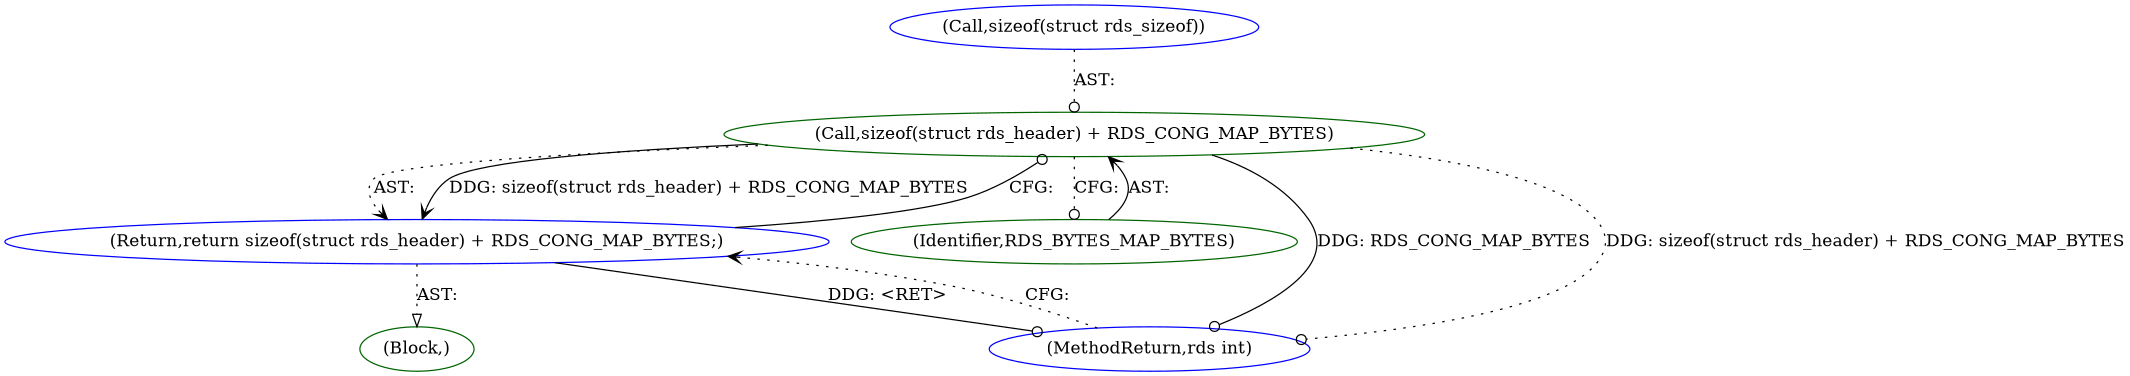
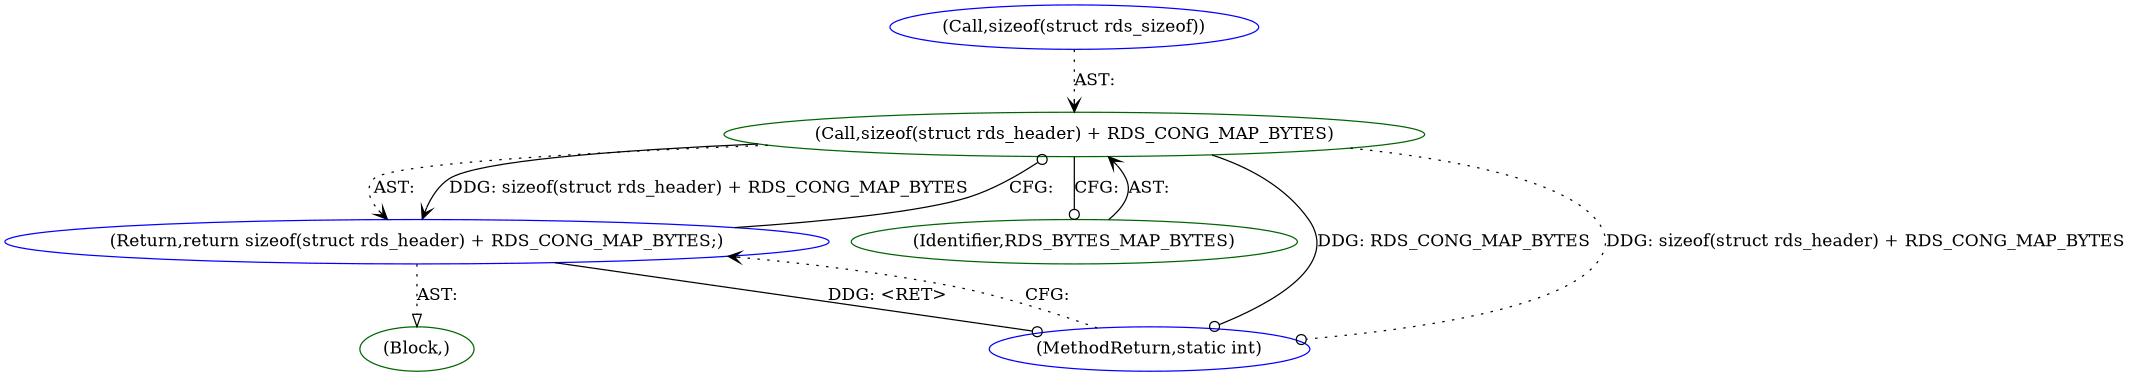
edge "(Call,sizeof(struct rds_sizeof))" -> "(Call,sizeof(struct rds_header) + RDS_CONG_MAP_BYTES)": arrowhead odot -> vee
edge "(Call,sizeof(struct rds_header) + RDS_CONG_MAP_BYTES)" -> "(Identifier,RDS_BYTES_MAP_BYTES)": style dotted -> solid
node "(MethodReturn,rds int)": label "(MethodReturn,rds int)" -> "(MethodReturn,static int)"
